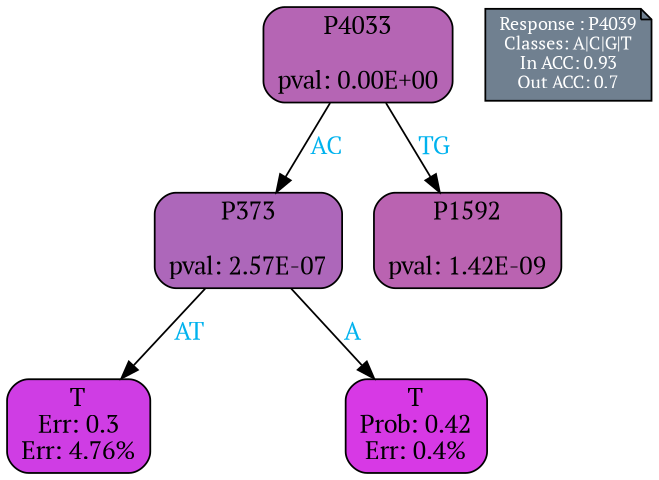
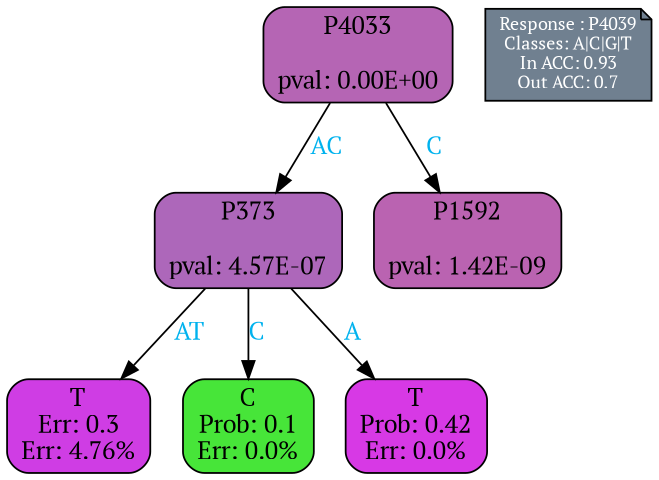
edge "P4033 pval: 0.00E+00" -> "P1592 pval: 1.42E-09": label "TG" -> "C"
node "P373 pval: 2.57E-07": label "P373 pval: 2.57E-07" -> "P373 pval: 4.57E-07"
node "C Prob: 0.1 Err: 0.0%": added
node "T Prob: 0.42 Err: 0.4%": label "T Prob: 0.42 Err: 0.4%" -> "T Prob: 0.42 Err: 0.0%"
